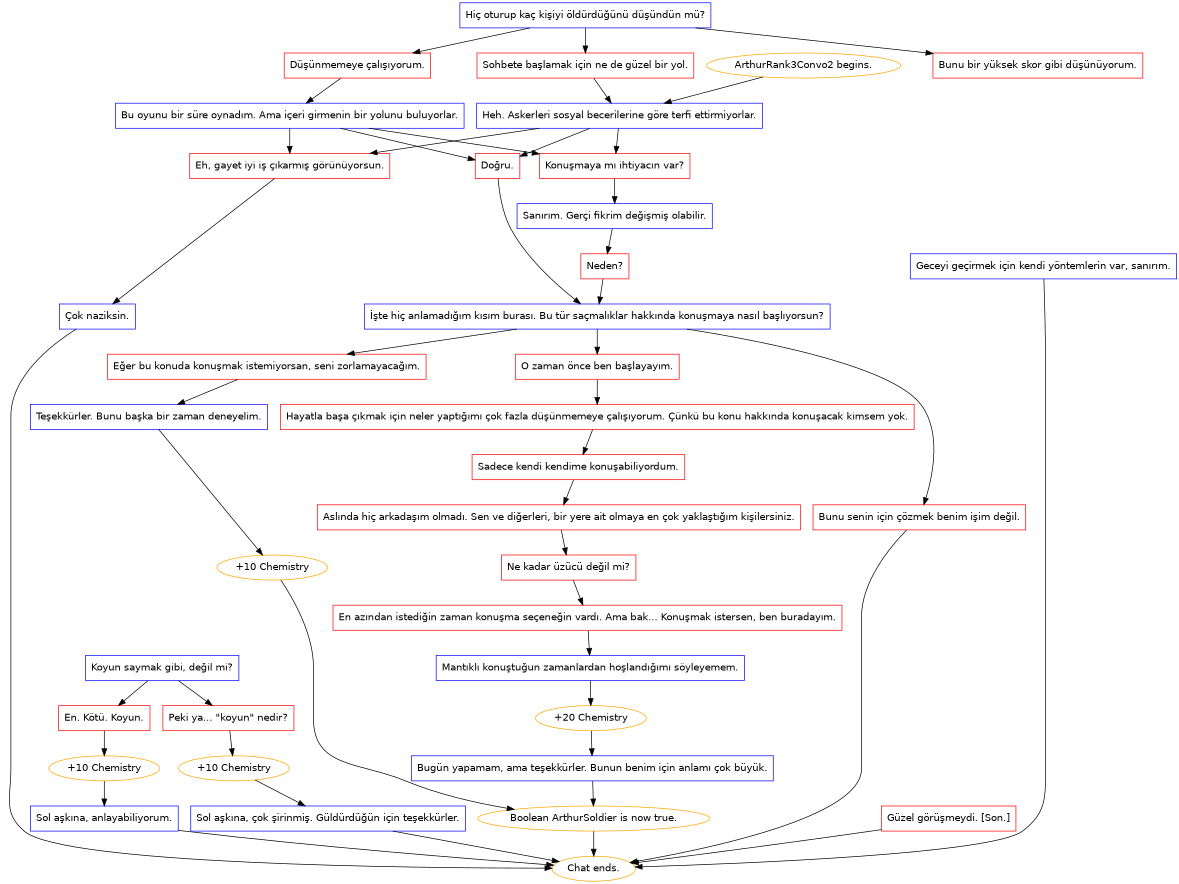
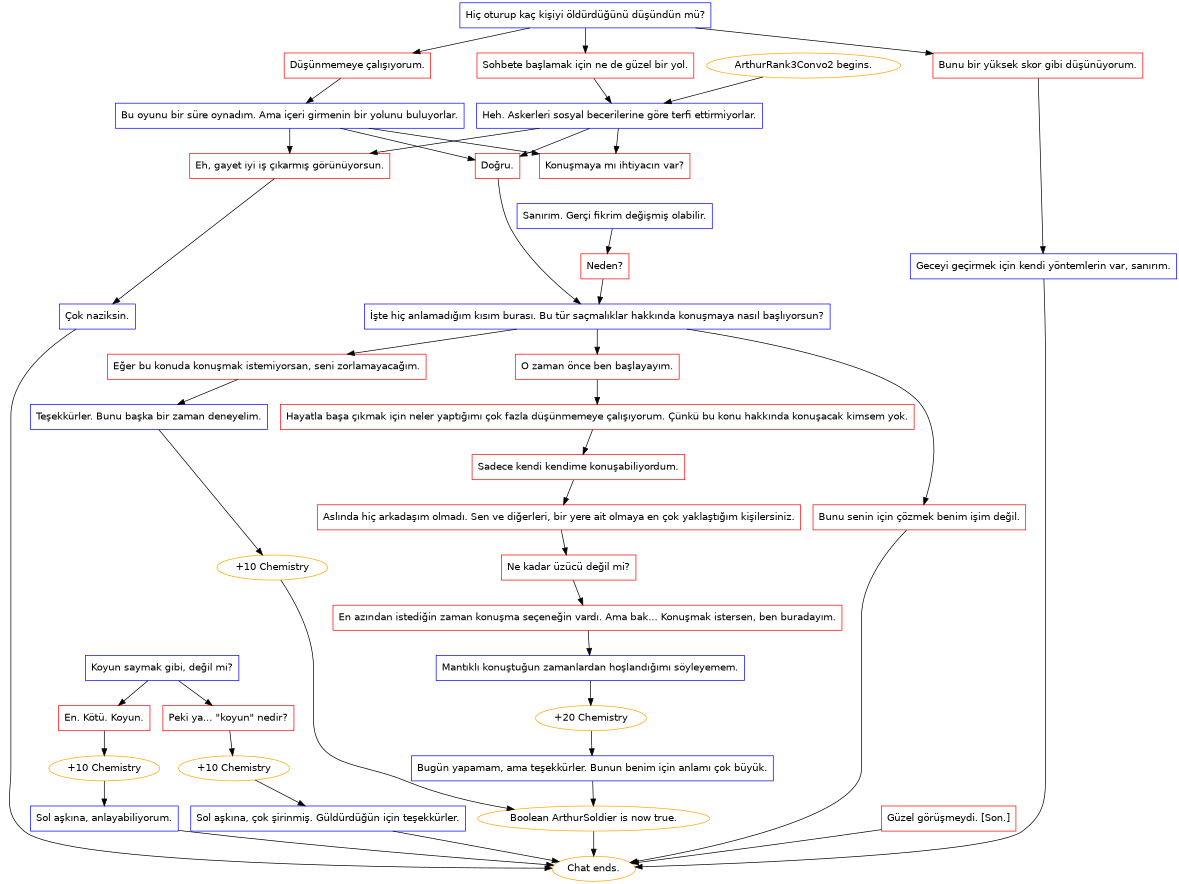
edge "Bunu bir yüksek skor gibi düşünüyorum." -> "Geceyi geçirmek için kendi yöntemlerin var, sanırım.": added
edge "Konuşmaya mı ihtiyacın var?" -> "Sanırım. Gerçi fikrim değişmiş olabilir.": removed
